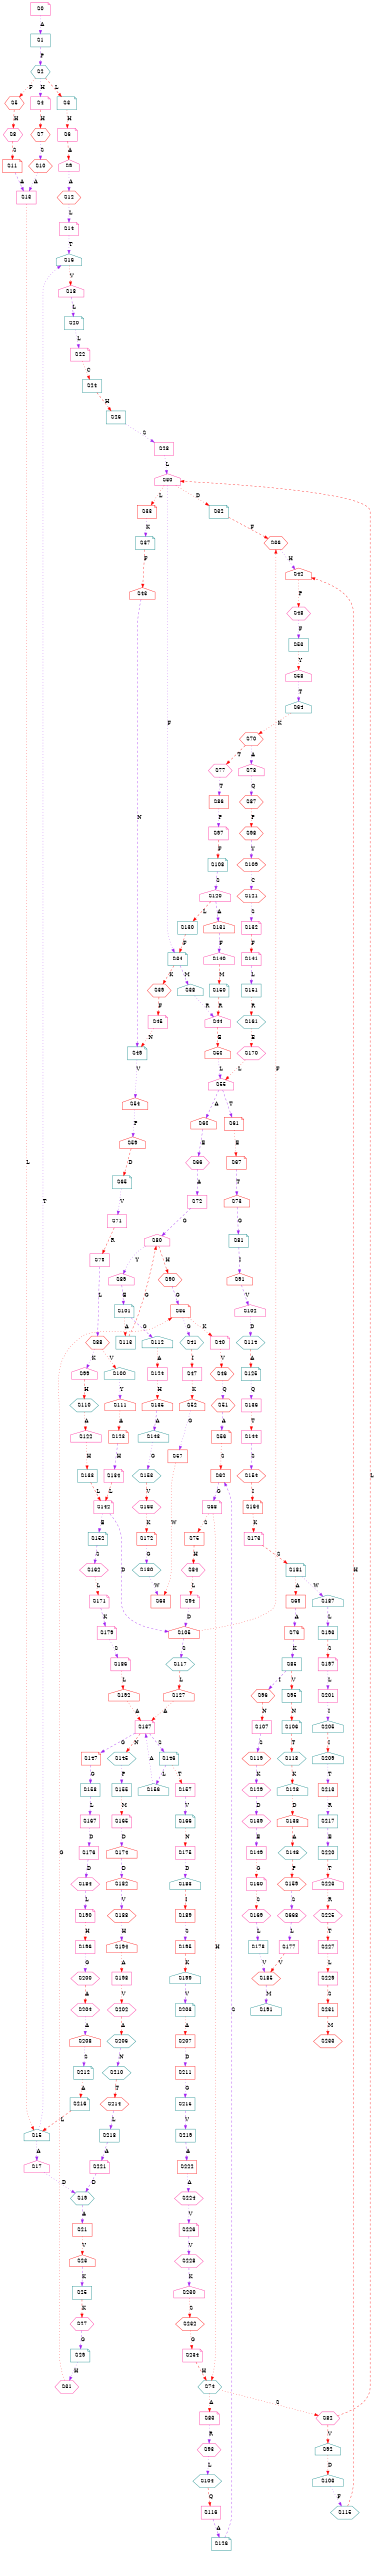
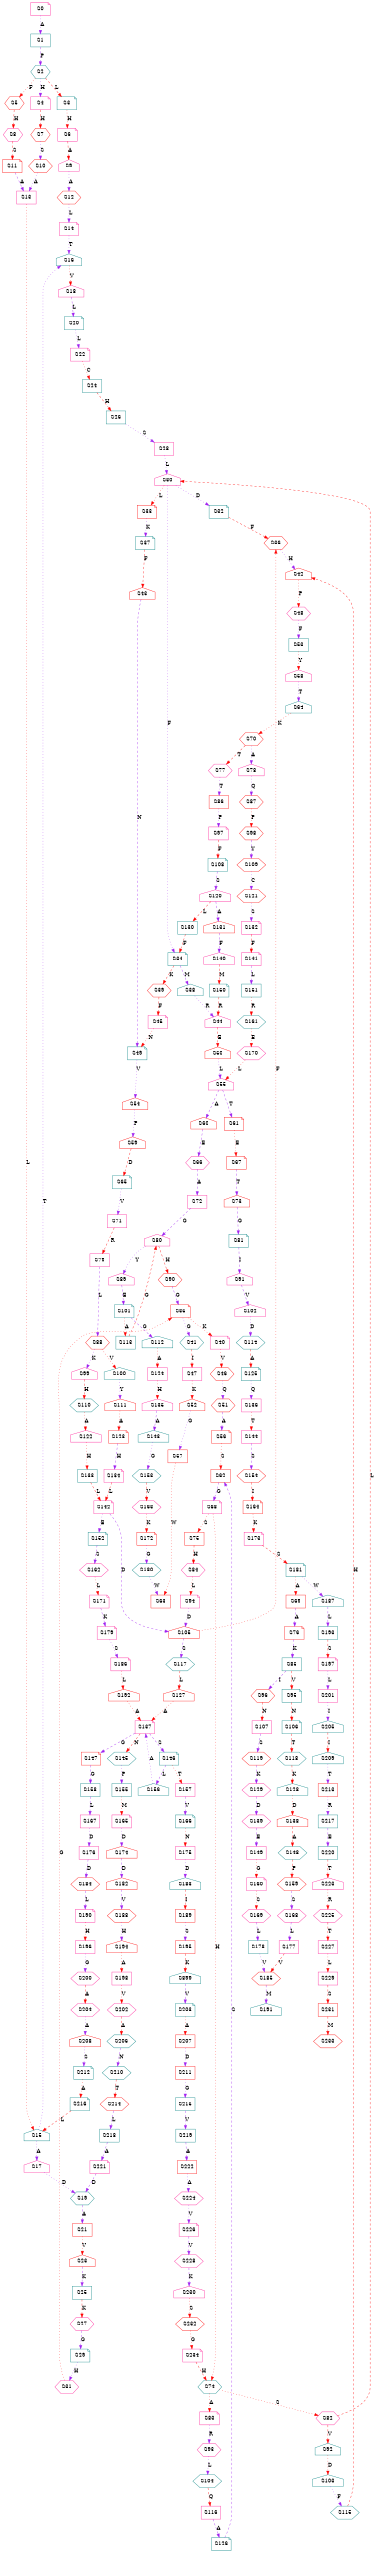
edge "S30" -> "S32": color red -> purple
node "S91": color red -> deeppink
node "S135": color red -> deeppink
node "S184": color deeppink -> red
node "S668": label "S668" -> "S168"
node "S199": label "S199" -> "S899"
